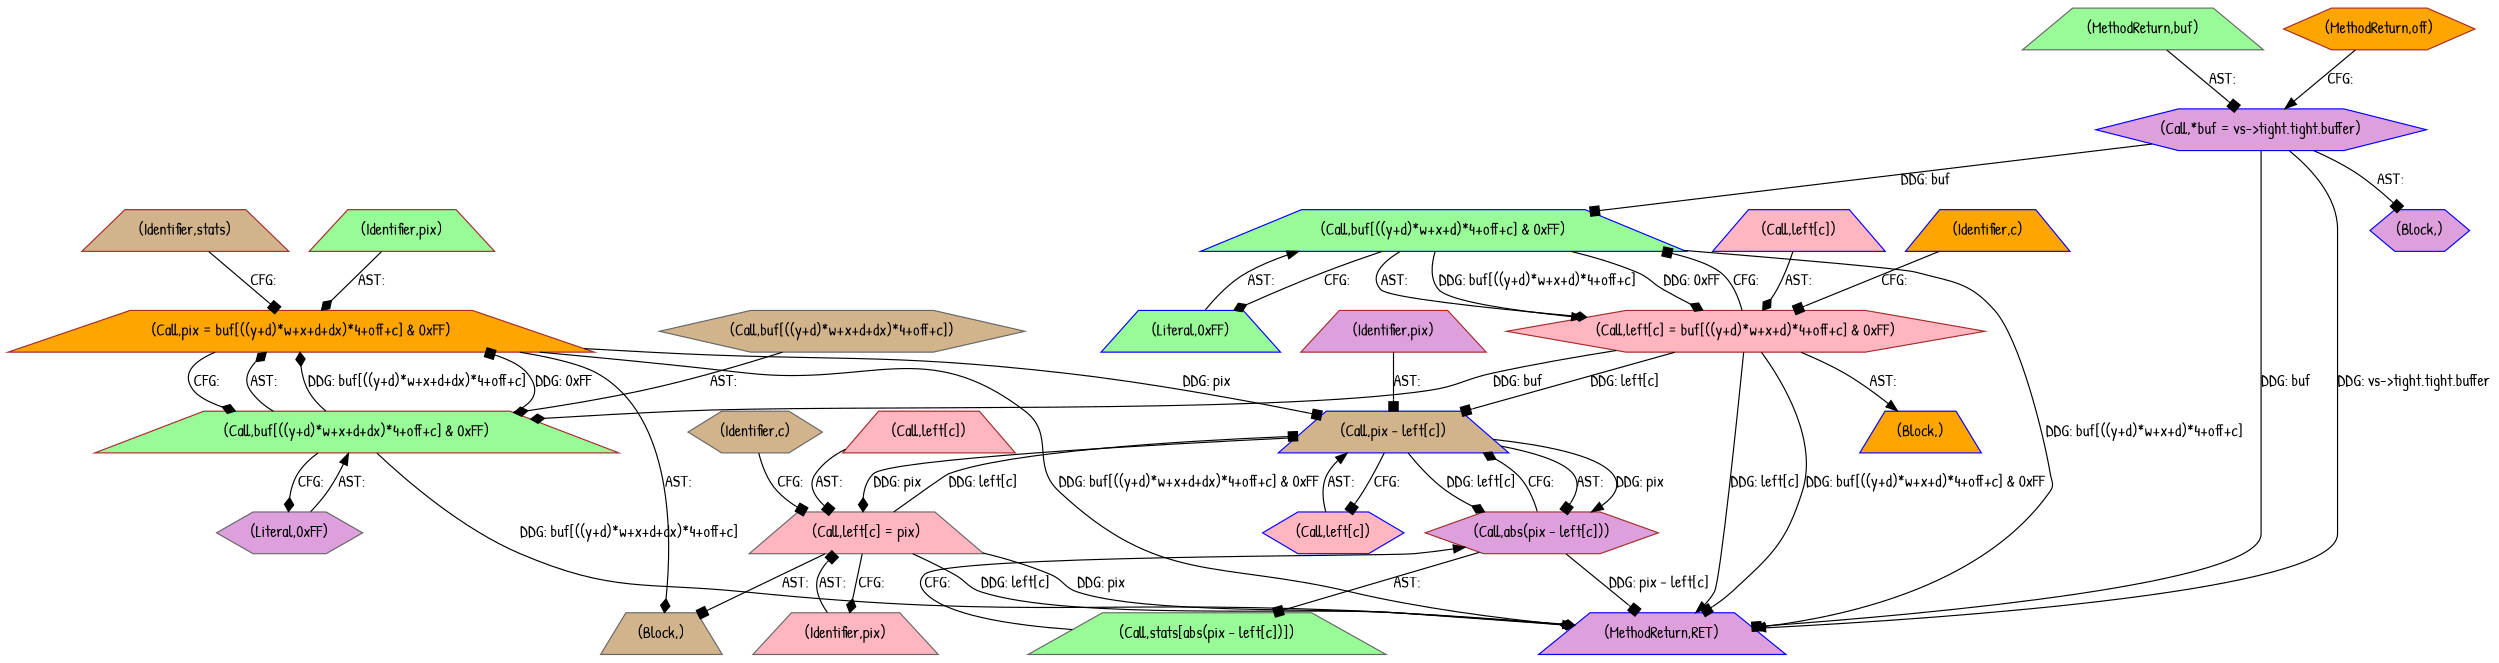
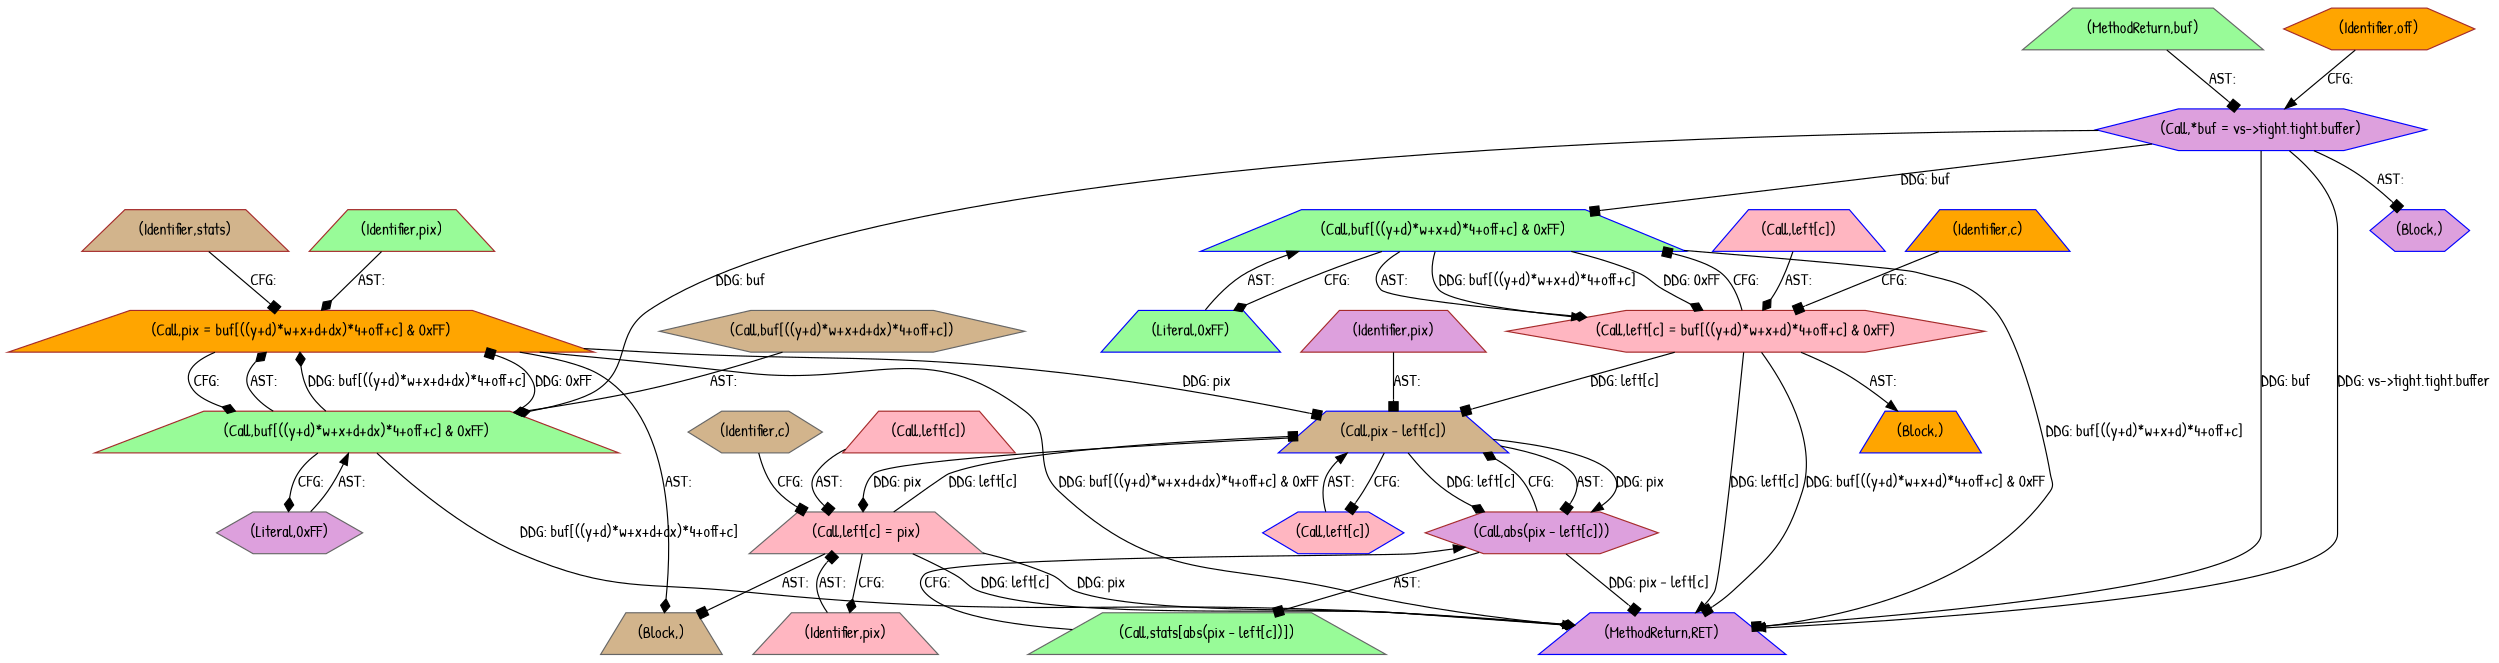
node "(MethodReturn,off)": label "(MethodReturn,off)" -> "(Identifier,off)"
edge "(Call,left[c] = buf[((y+d)*w+x+d)*4+off+c] & 0xFF)" -> "(Call,buf[((y+d)*w+x+d+dx)*4+off+c] & 0xFF)": now "(Call,*buf = vs->tight.tight.buffer)" -> "(Call,buf[((y+d)*w+x+d+dx)*4+off+c] & 0xFF)"
